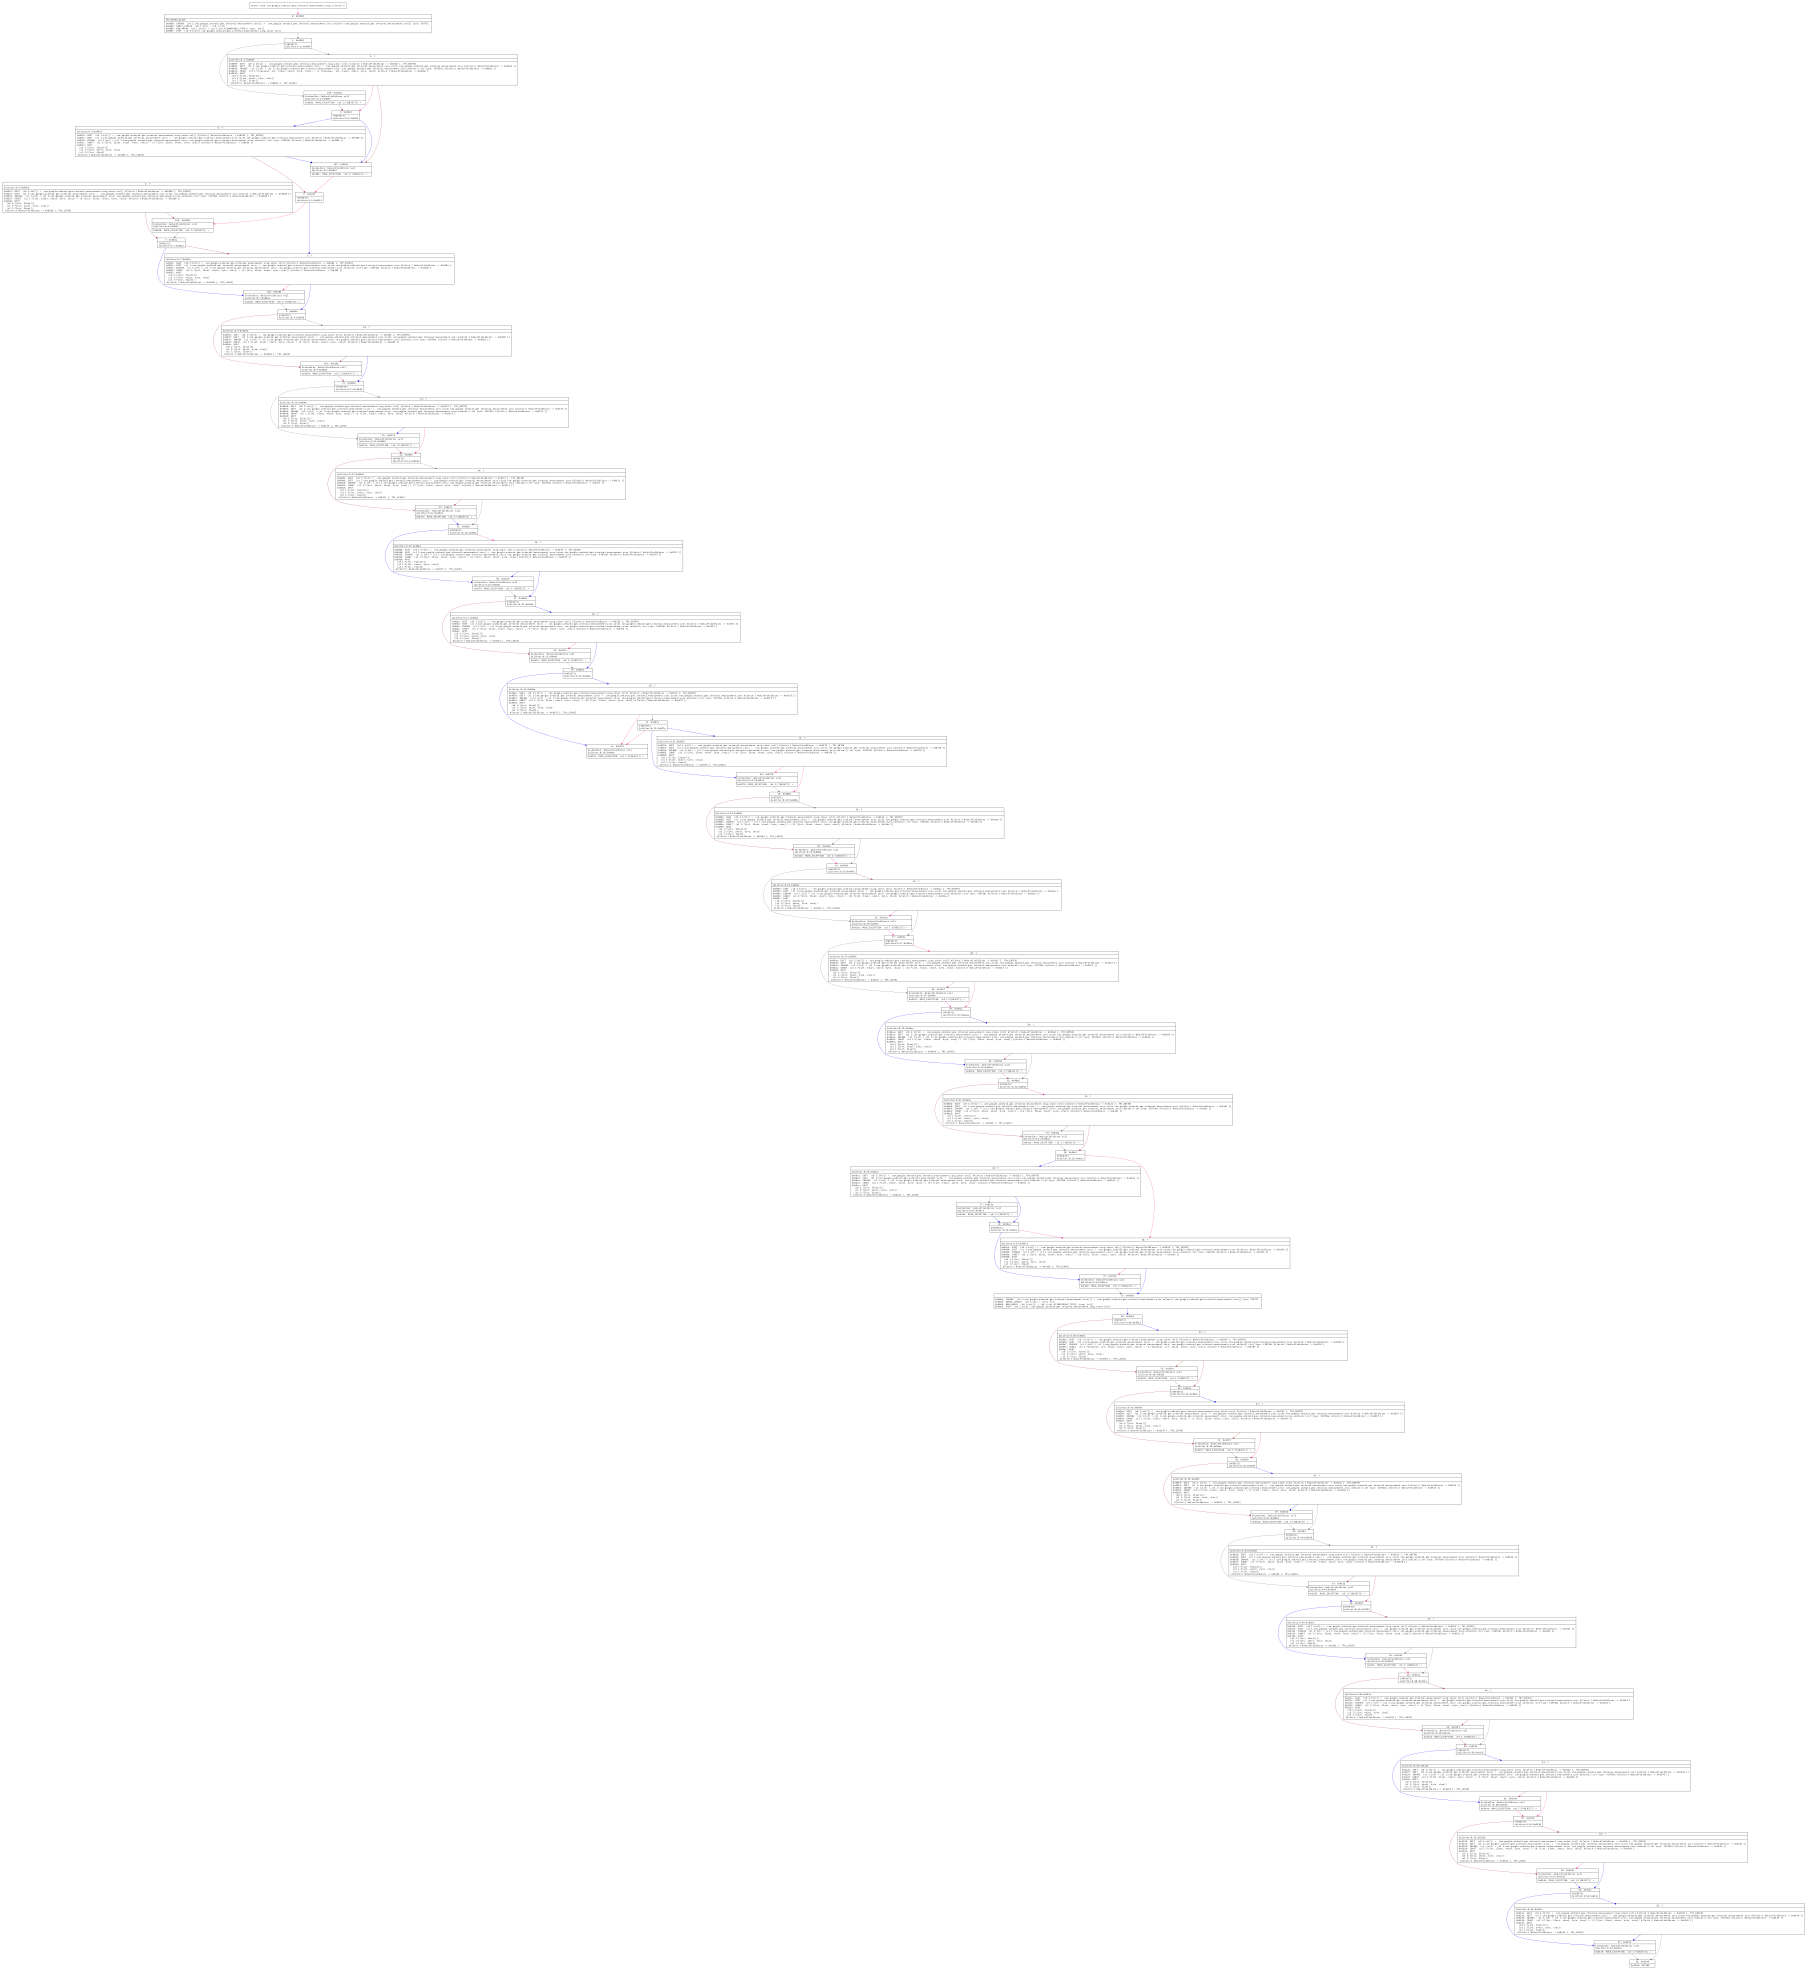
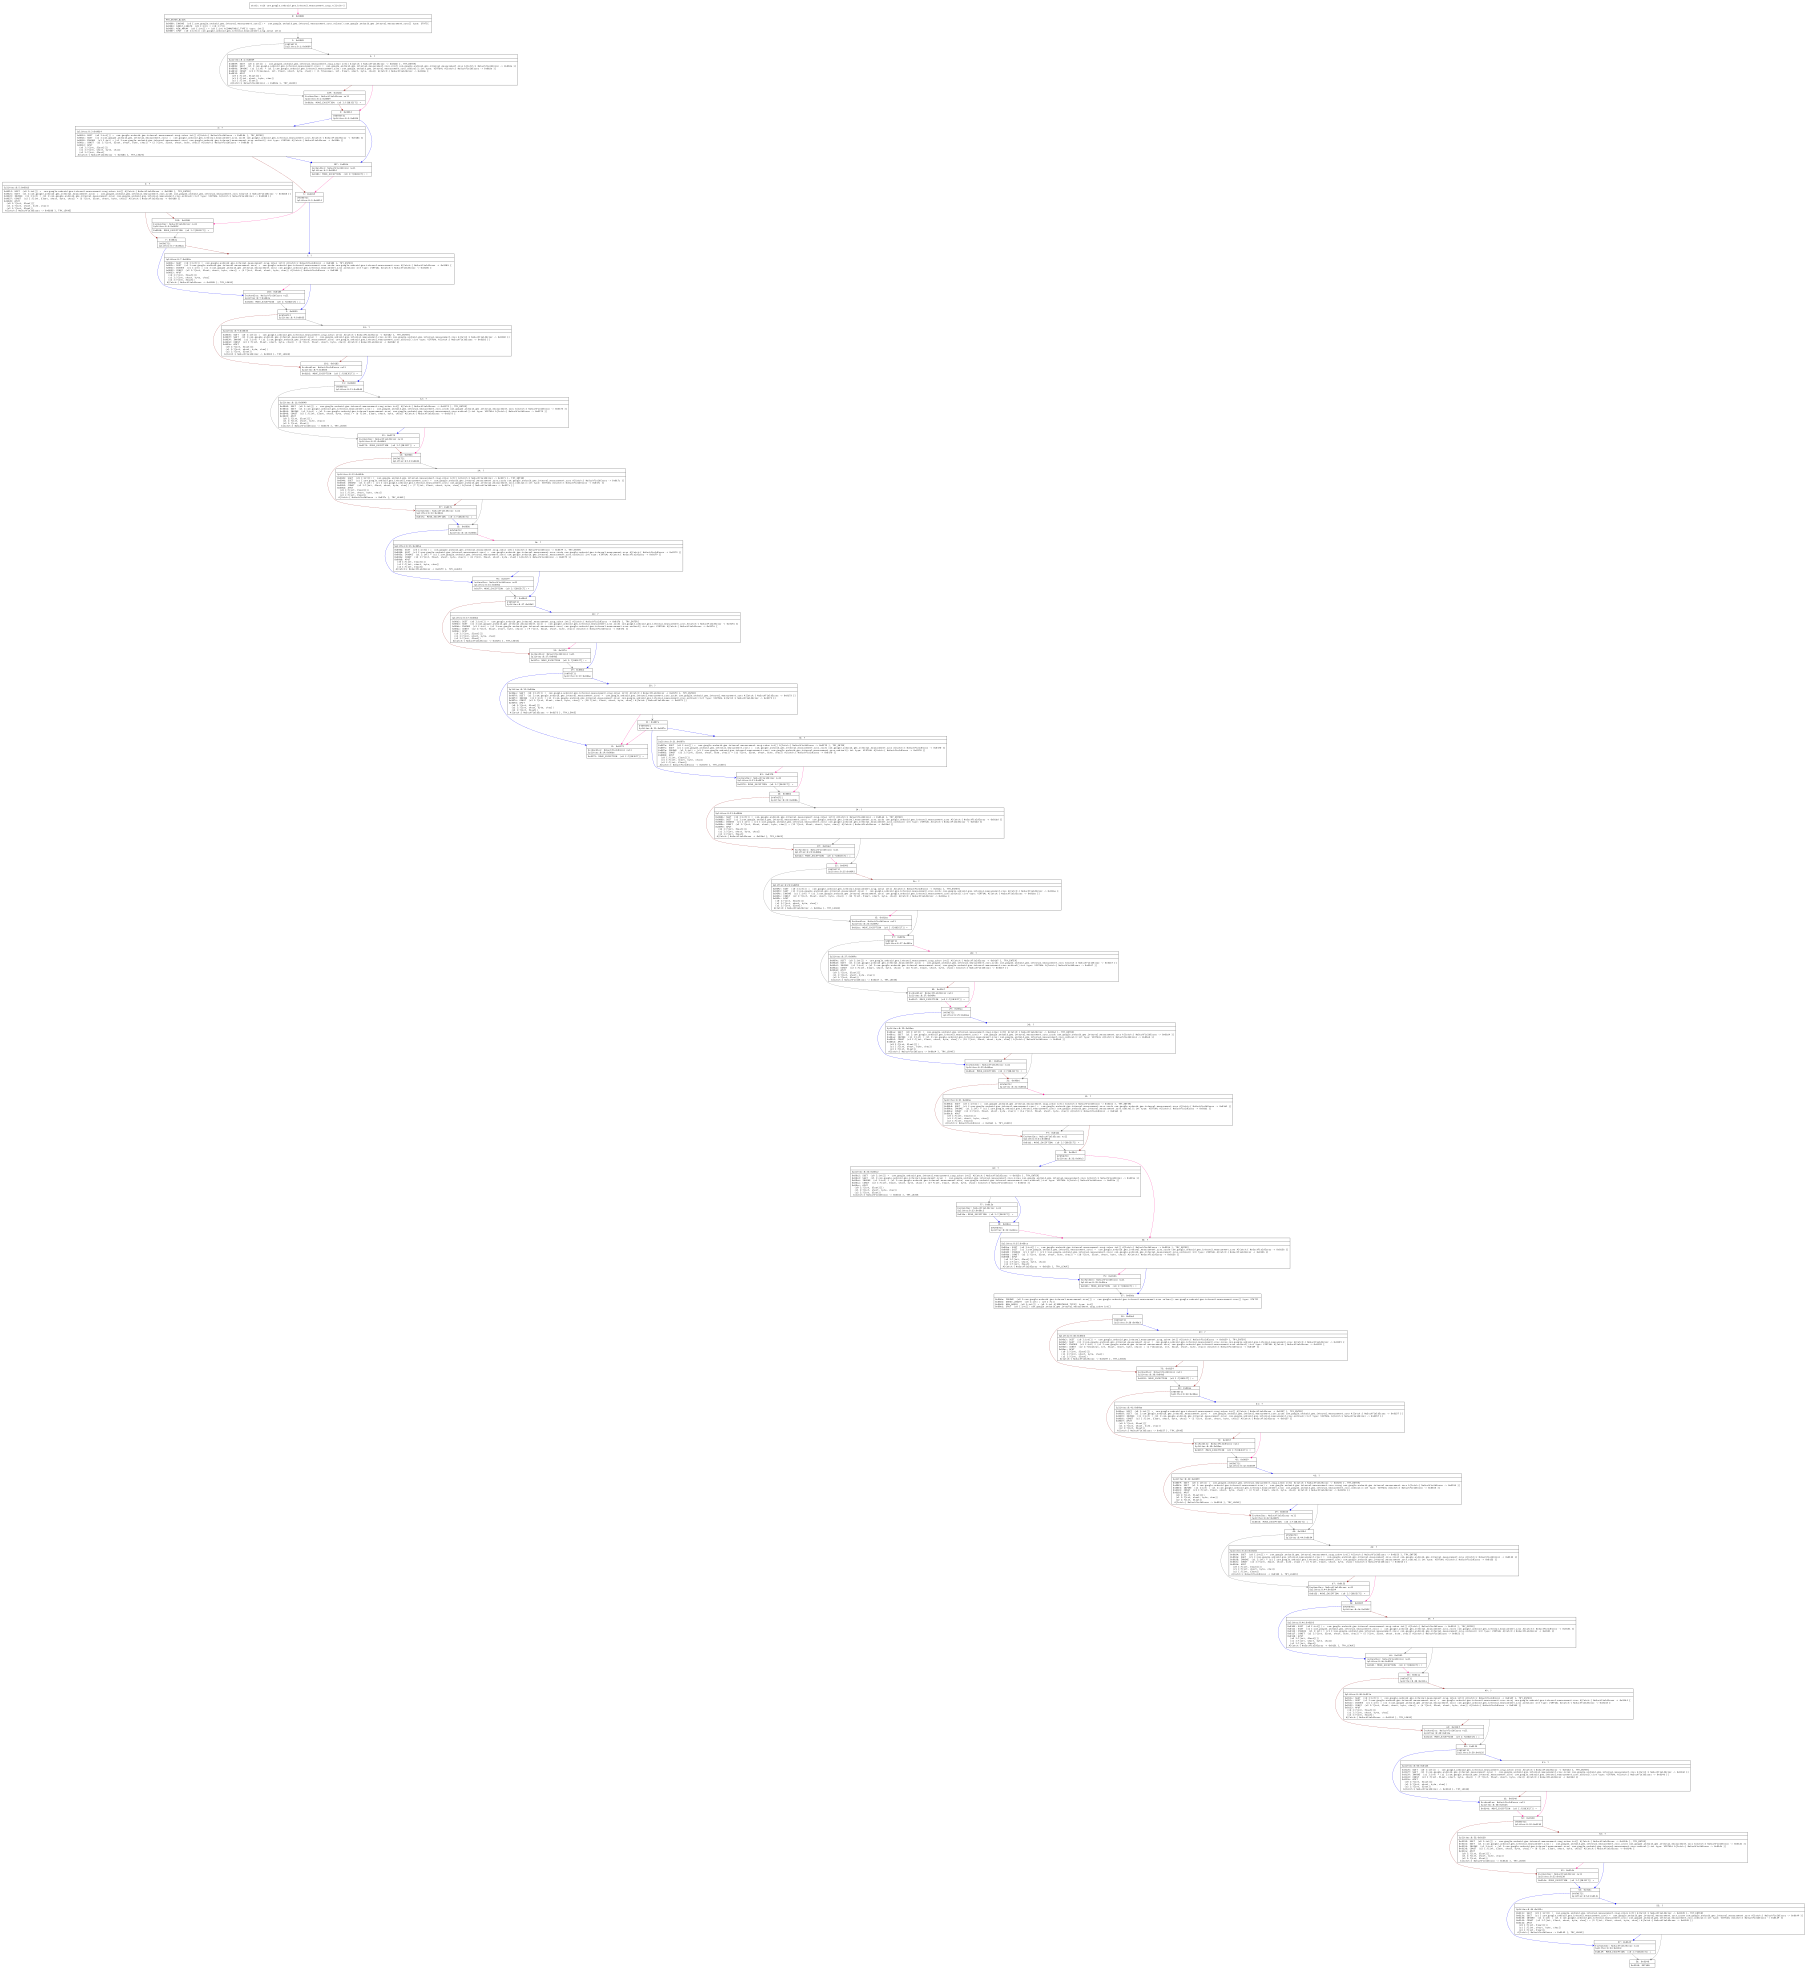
edge "2: ?" -> "107: 0x018b": now "2: ?" -> "109: 0x018e"
